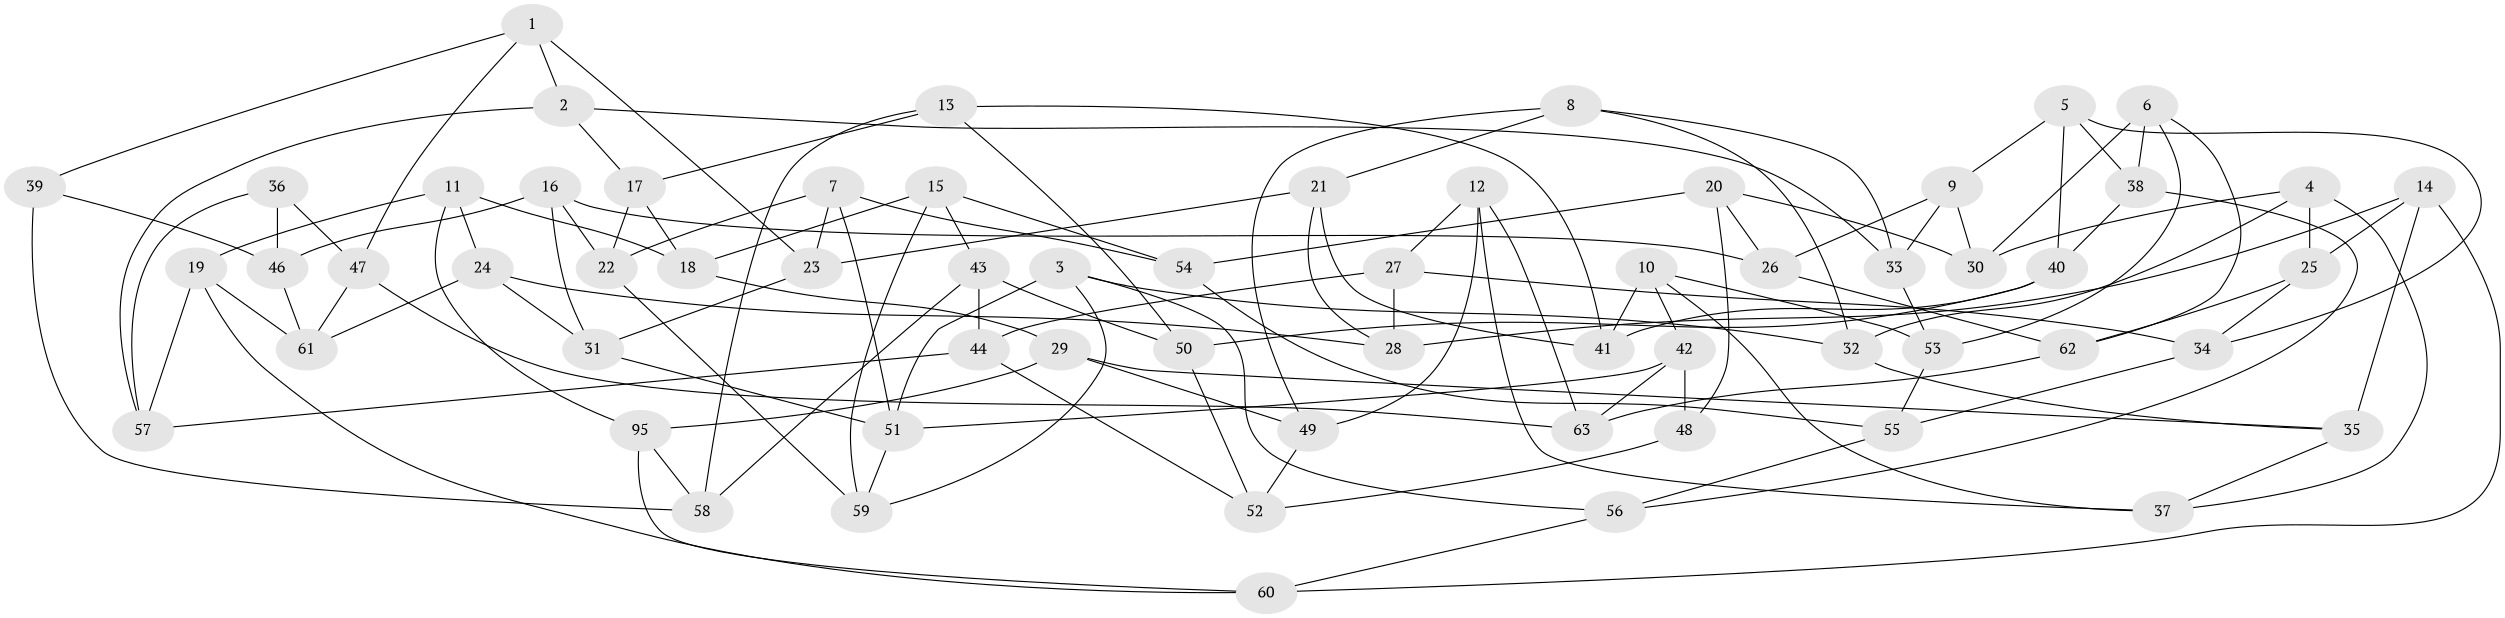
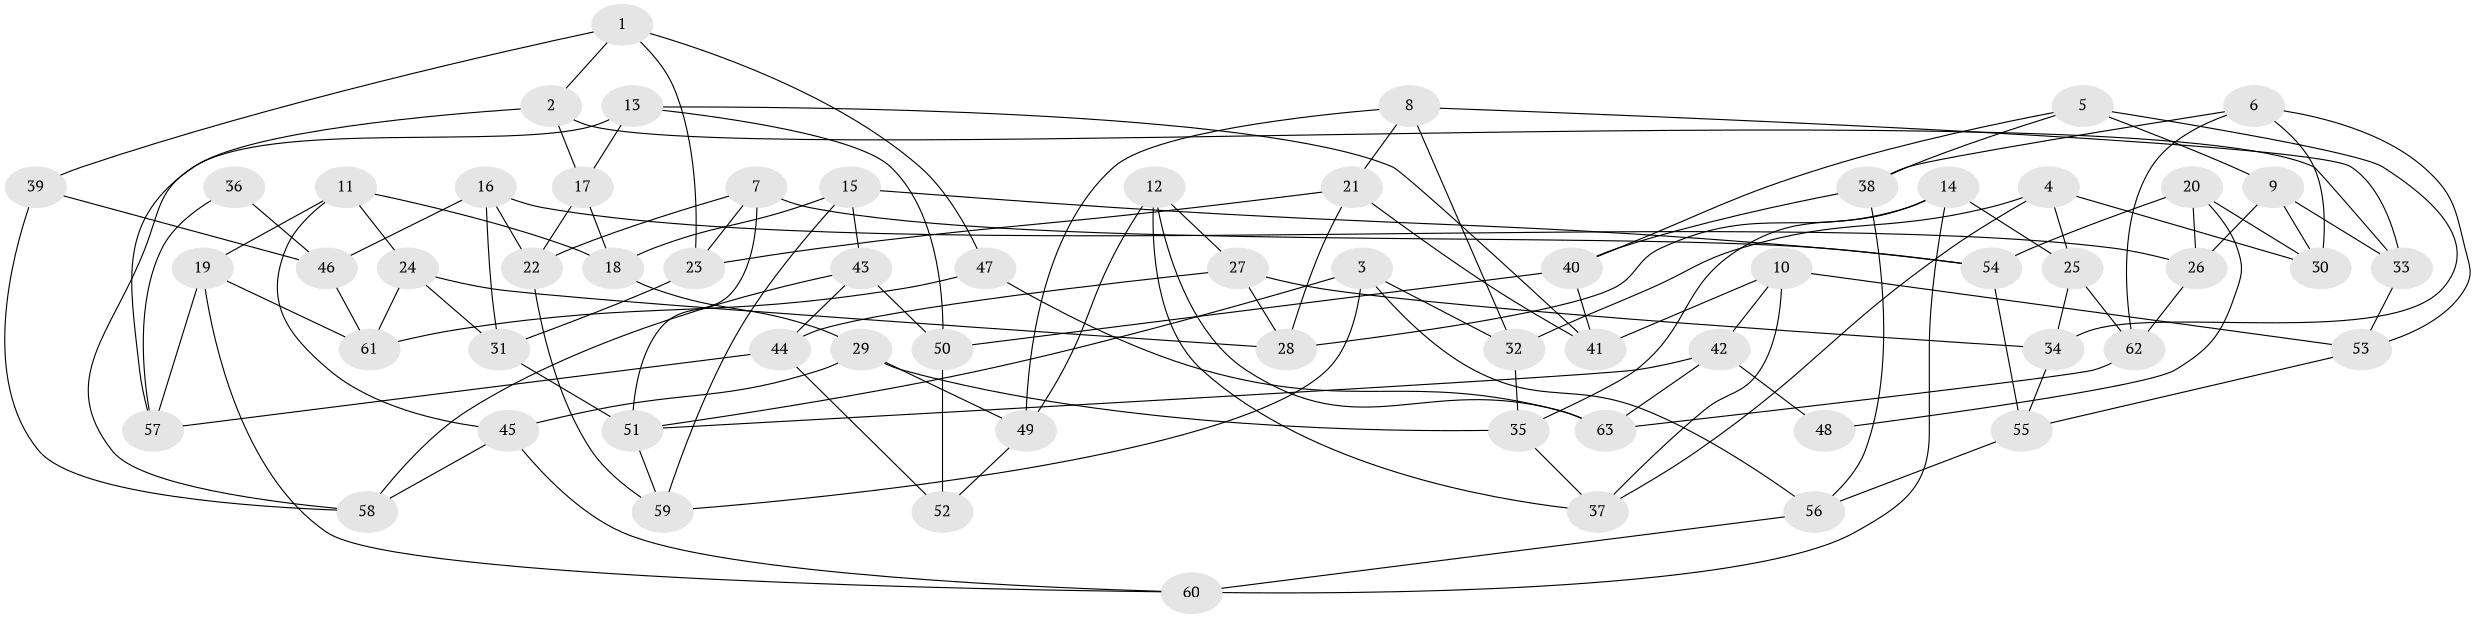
edge "36" -- "47": removed
node "95": label "95" -> "45"
edge "48" -- "52": removed
